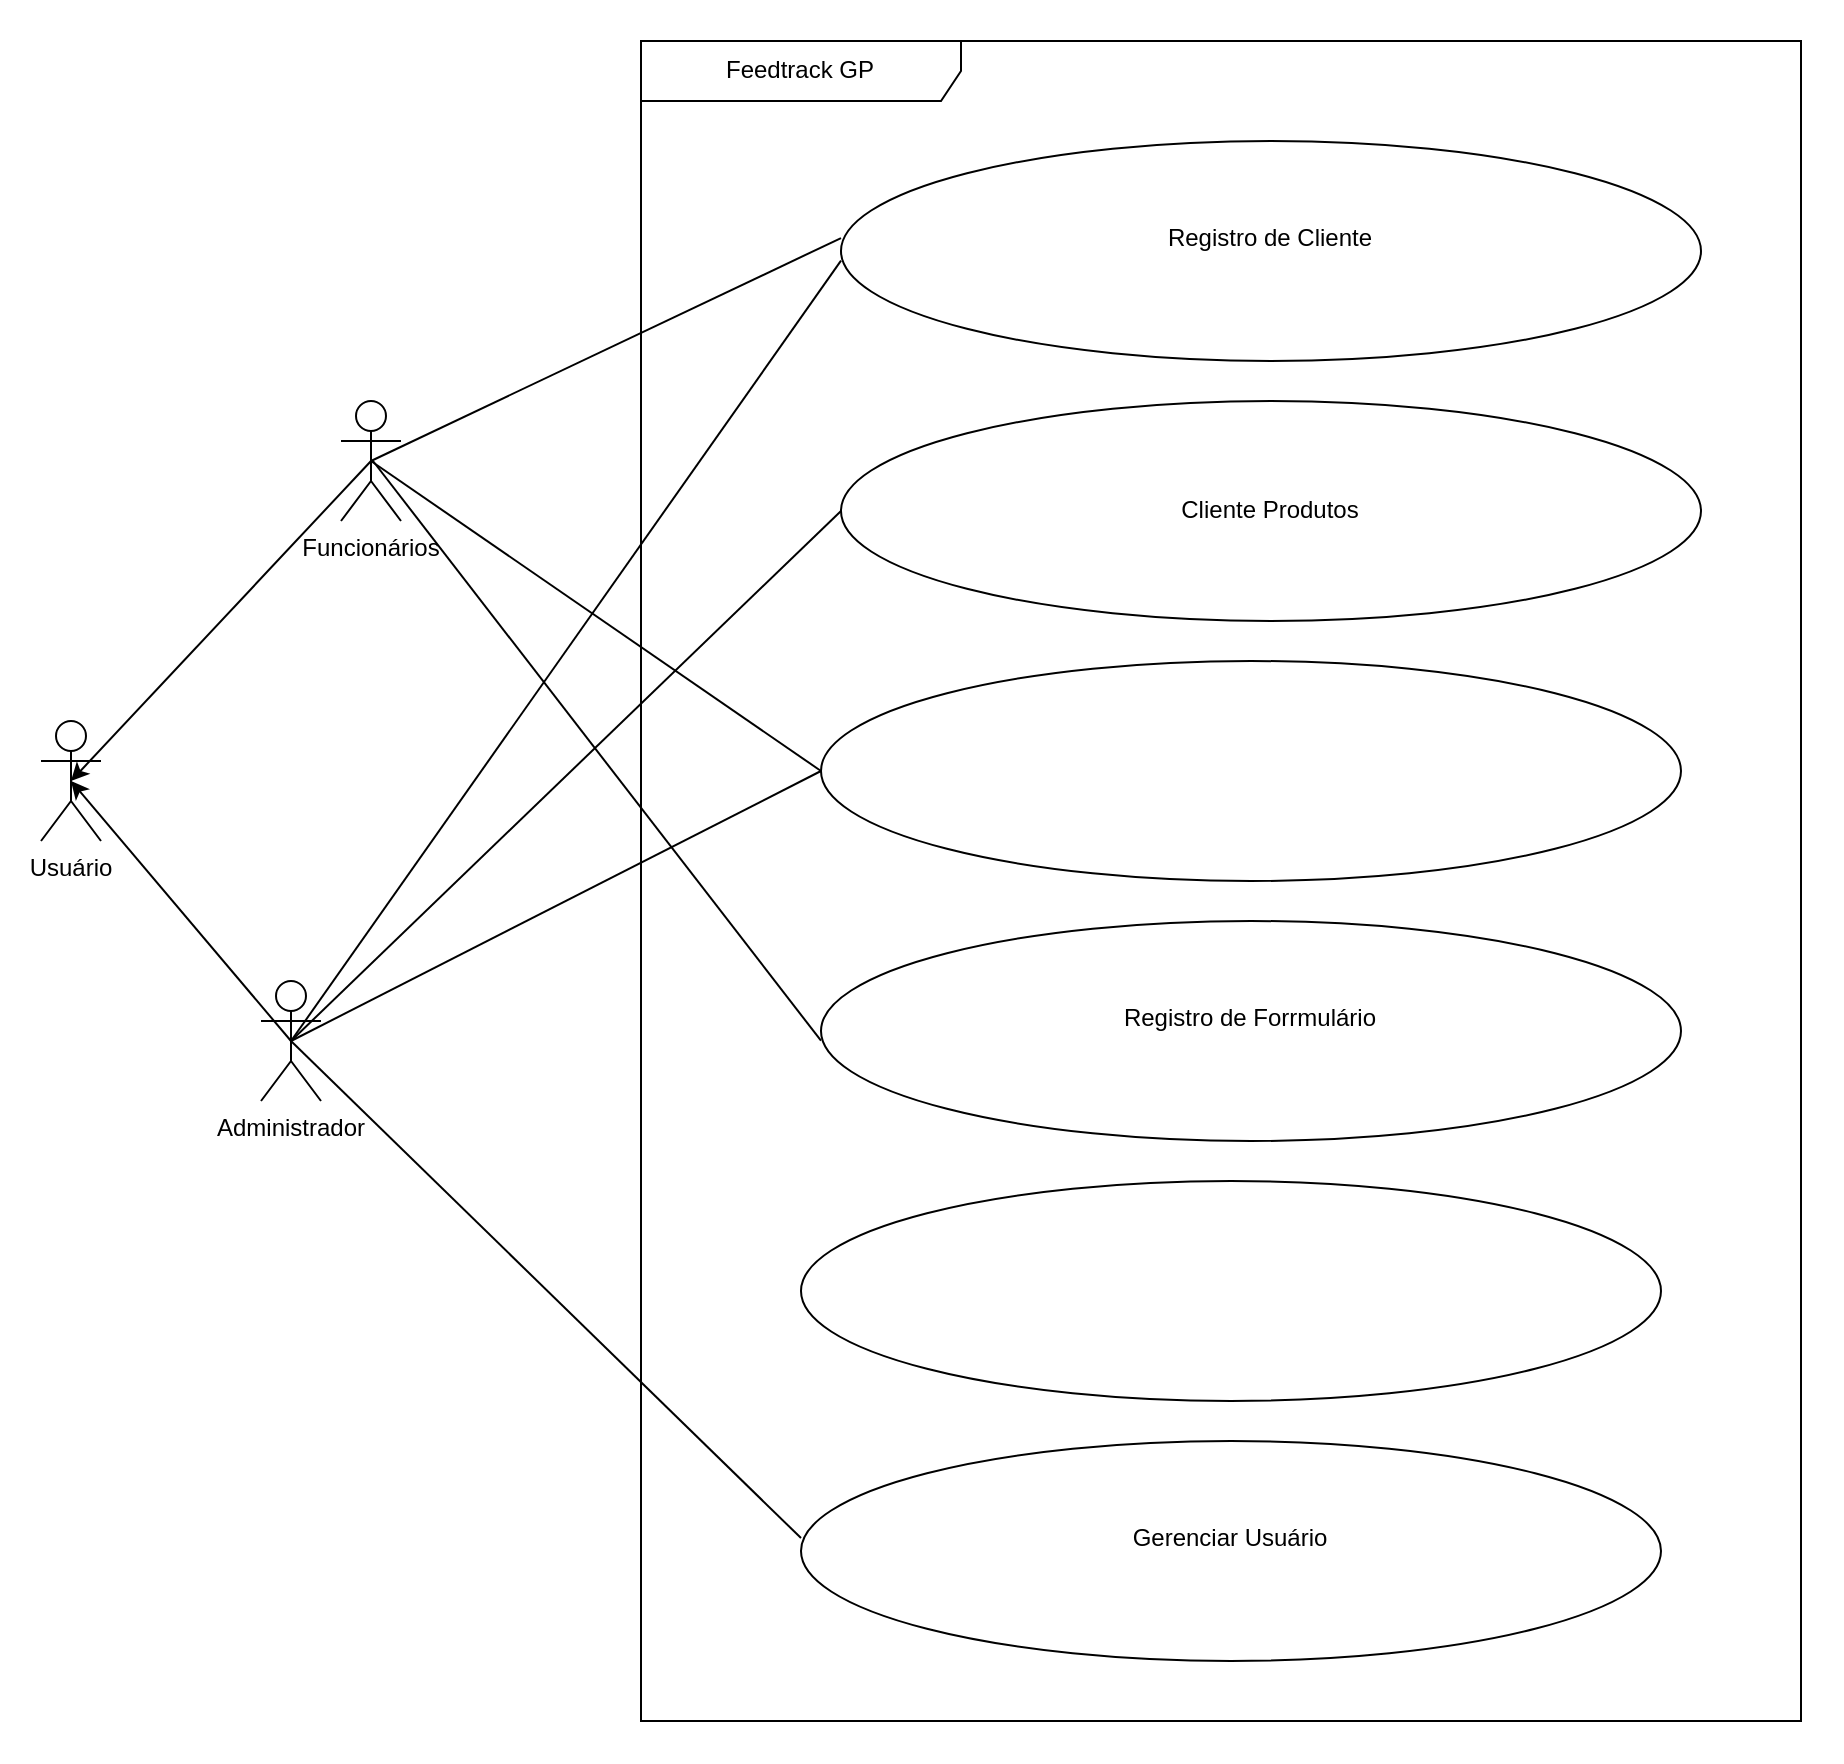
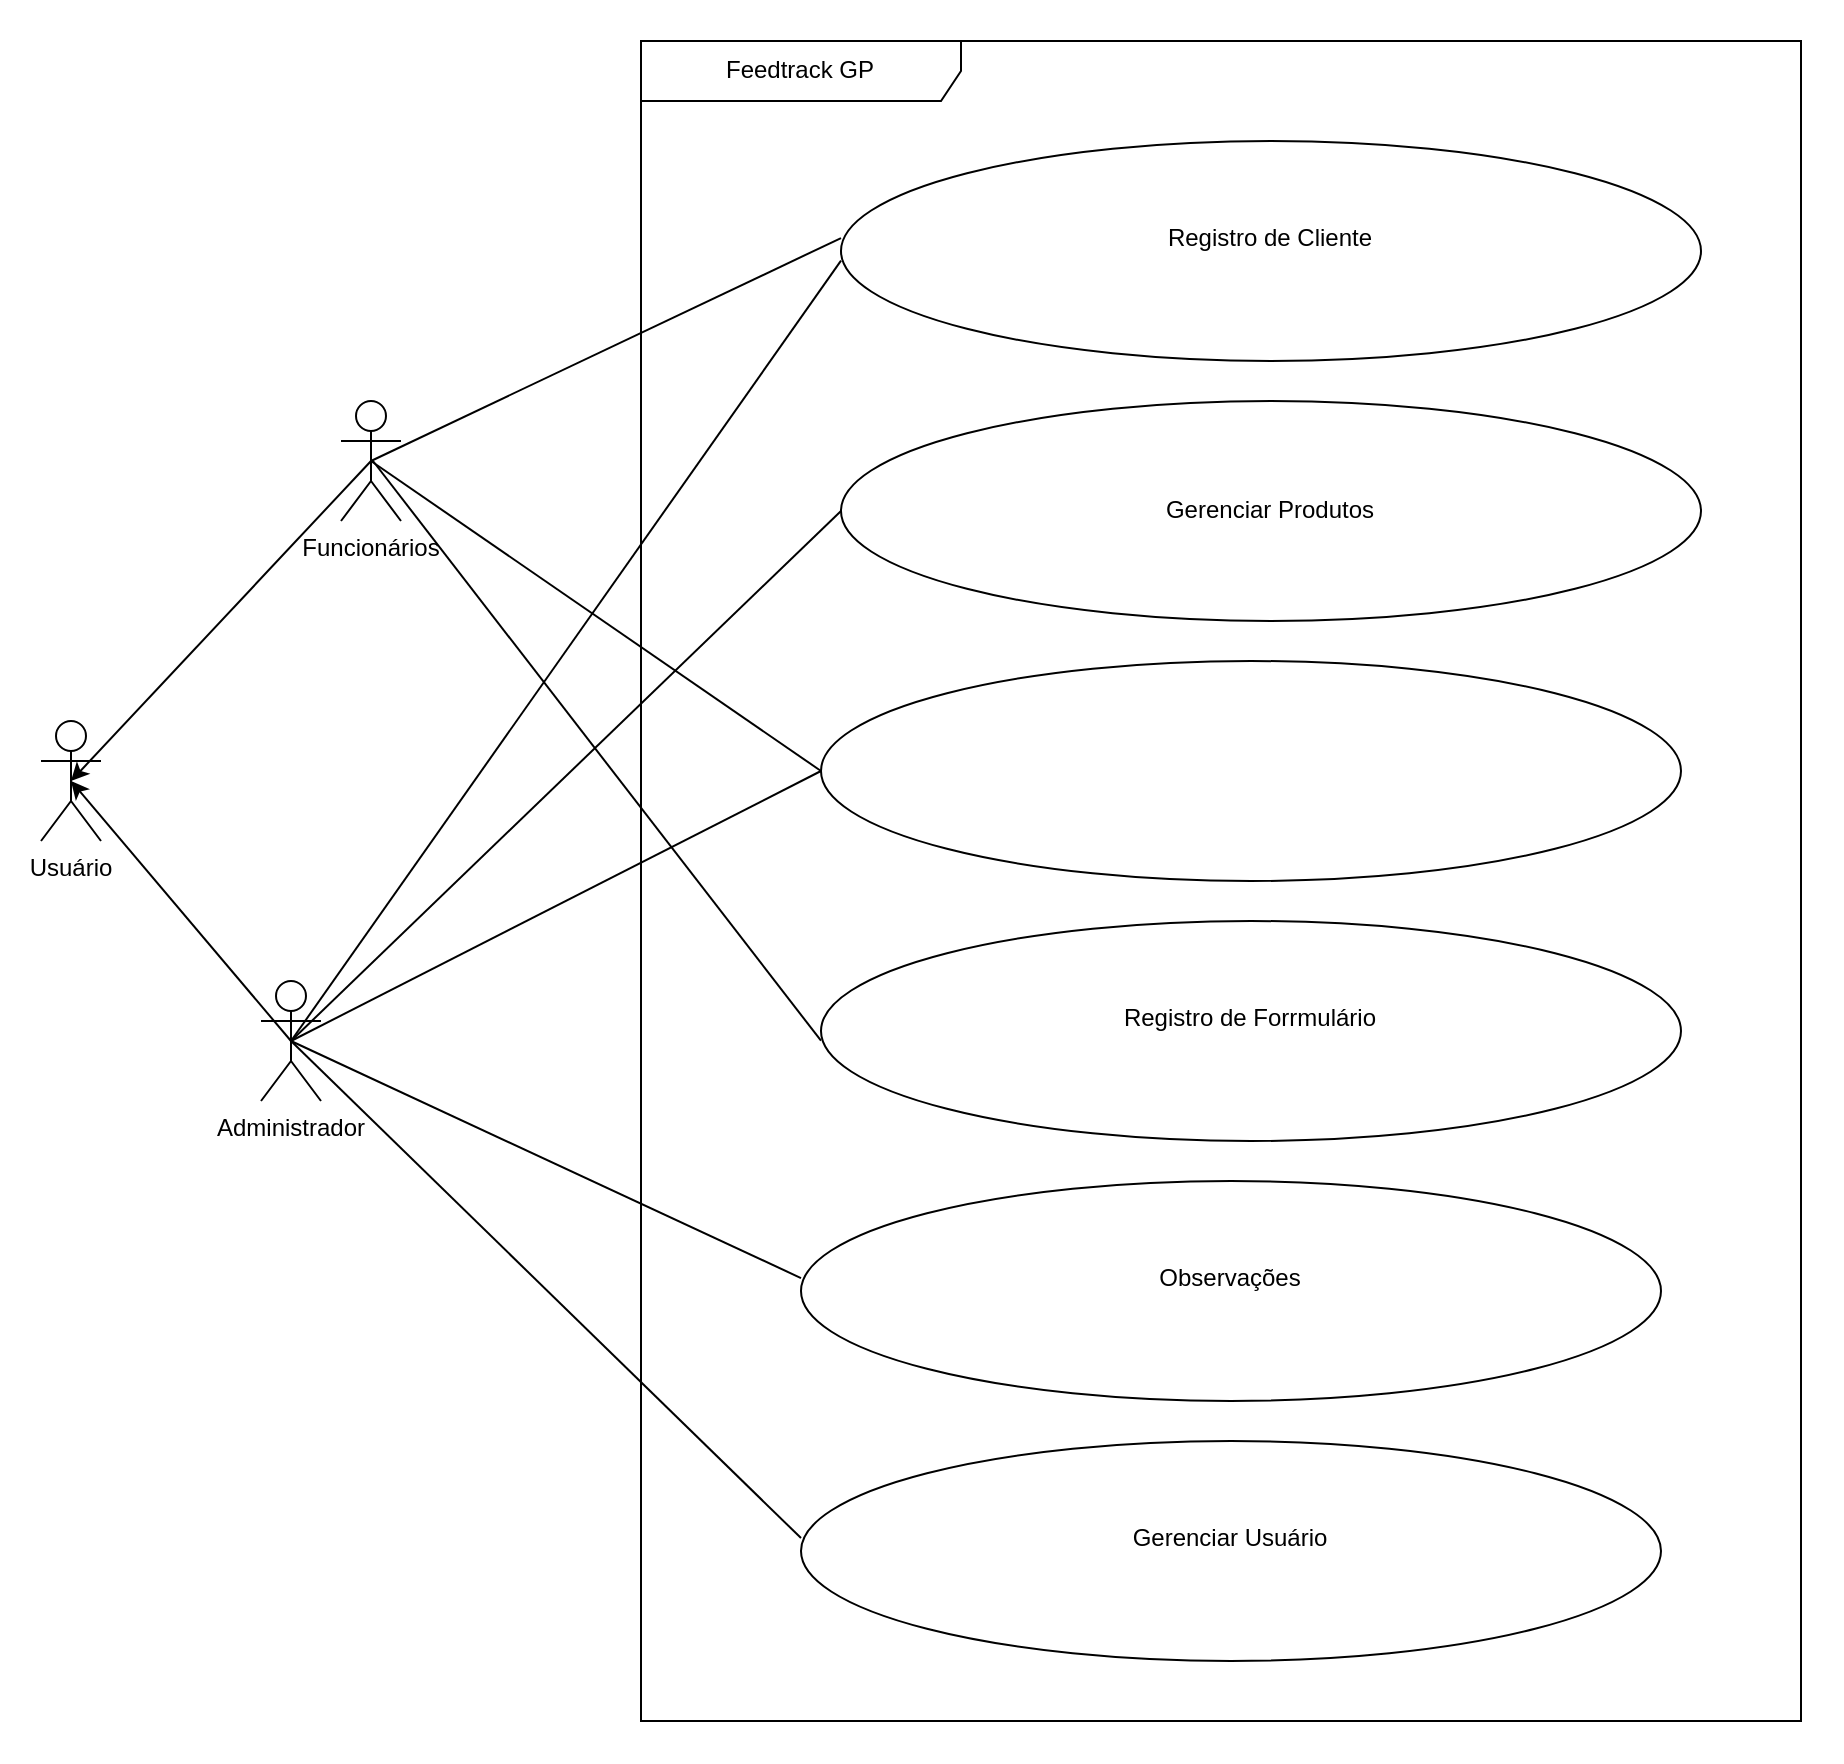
node "Cliente Produtos": label "Cliente Produtos" -> "Gerenciar Produtos"
edge "Administrador" -- "Observações": added
node "Observações": added
